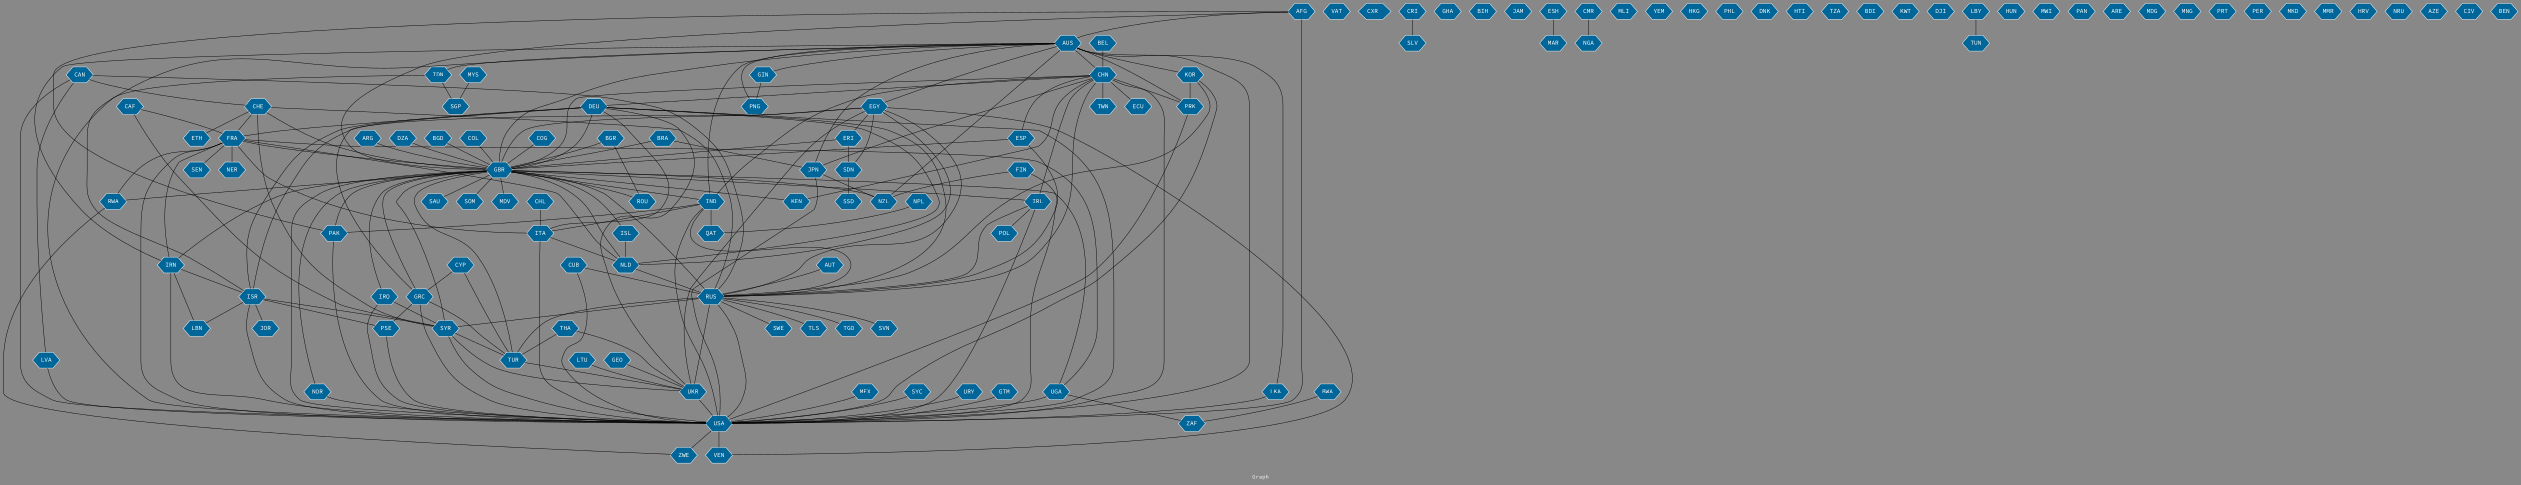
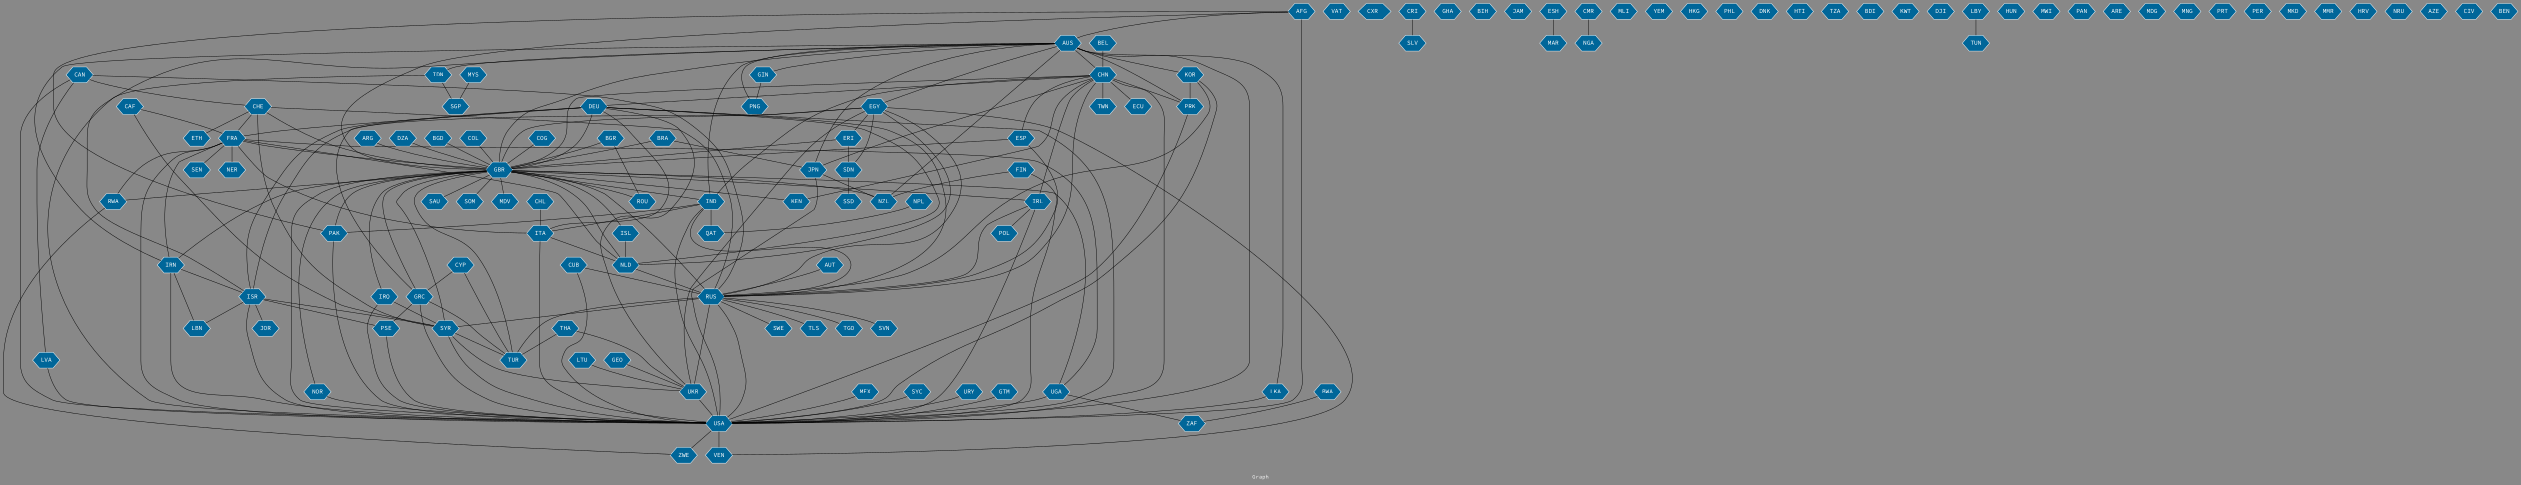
edge "TUR" -- "UKR": removed
